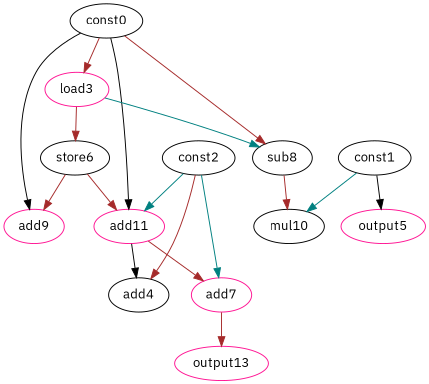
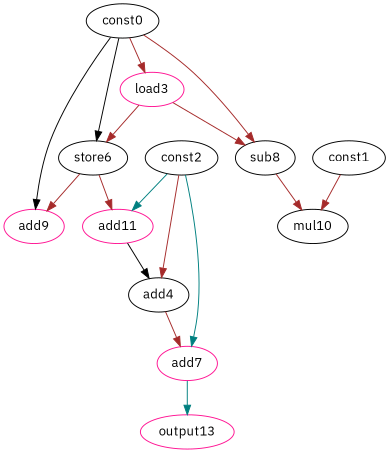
edge "const0" -> "add11": now "const0" -> "store6"
edge "load3" -> "sub8": color teal -> brown
edge "const1" -> "mul10": color teal -> brown
node "output5": removed
edge "add11" -> "add7": now "add4" -> "add7"
edge "add7" -> "output13": color brown -> teal
